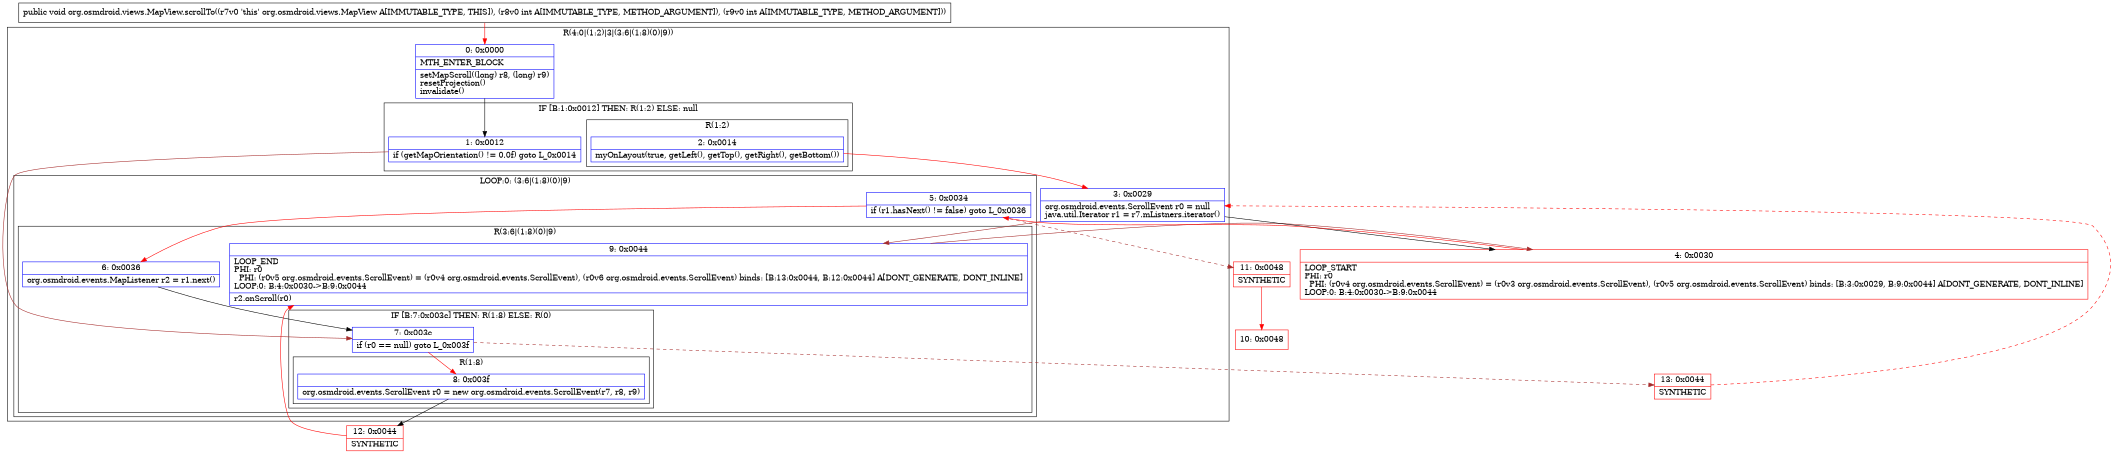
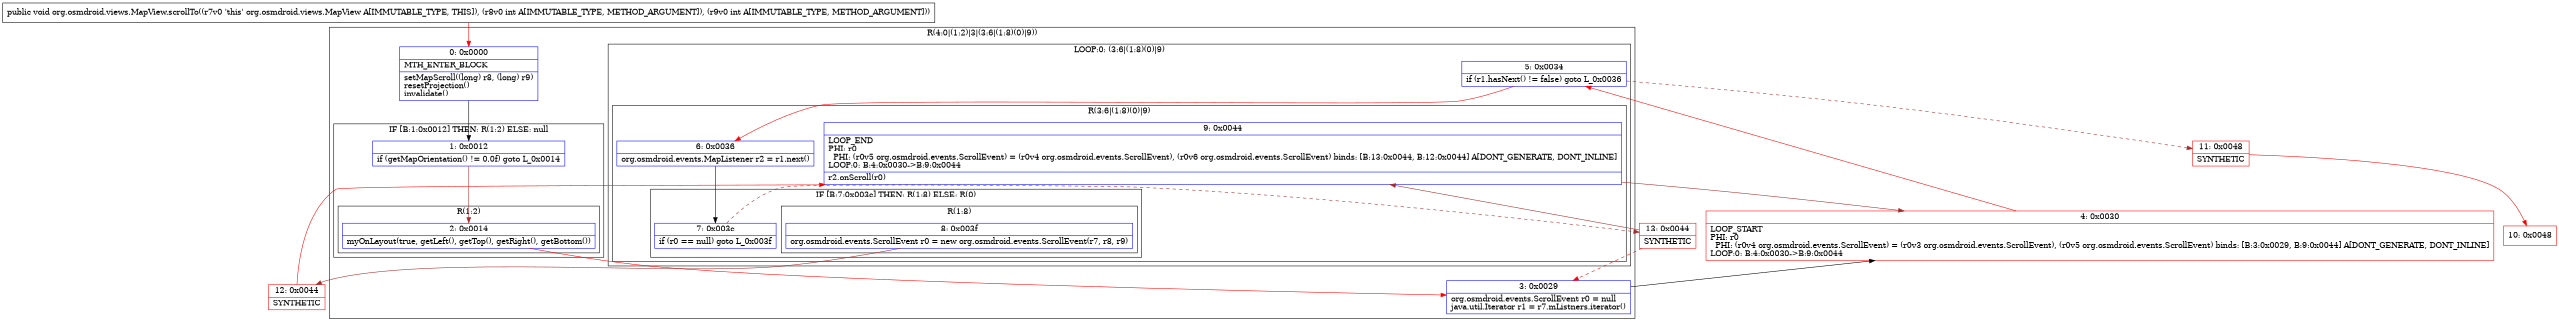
edge "1: 0x0012" -> "7: 0x003c": now "1: 0x0012" -> "2: 0x0014"
edge "3: 0x0029" -> "9: 0x0044": now "13: 0x0044" -> "9: 0x0044"
edge "7: 0x003c" -> "8: 0x003f": removed
edge "8: 0x003f" -> "12: 0x0044": color black -> brown
